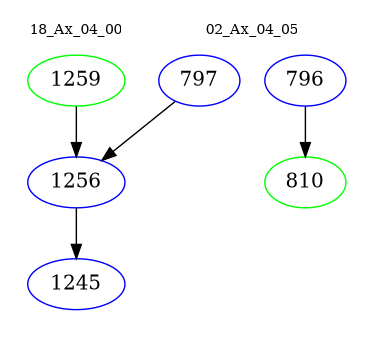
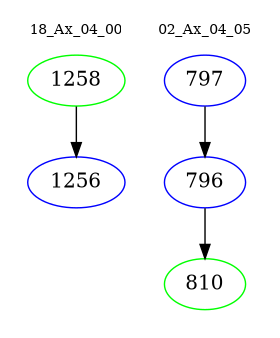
node "1259": label "1259" -> "1258"
edge "797" -> "1256": now "797" -> "796"
node "1245": removed
